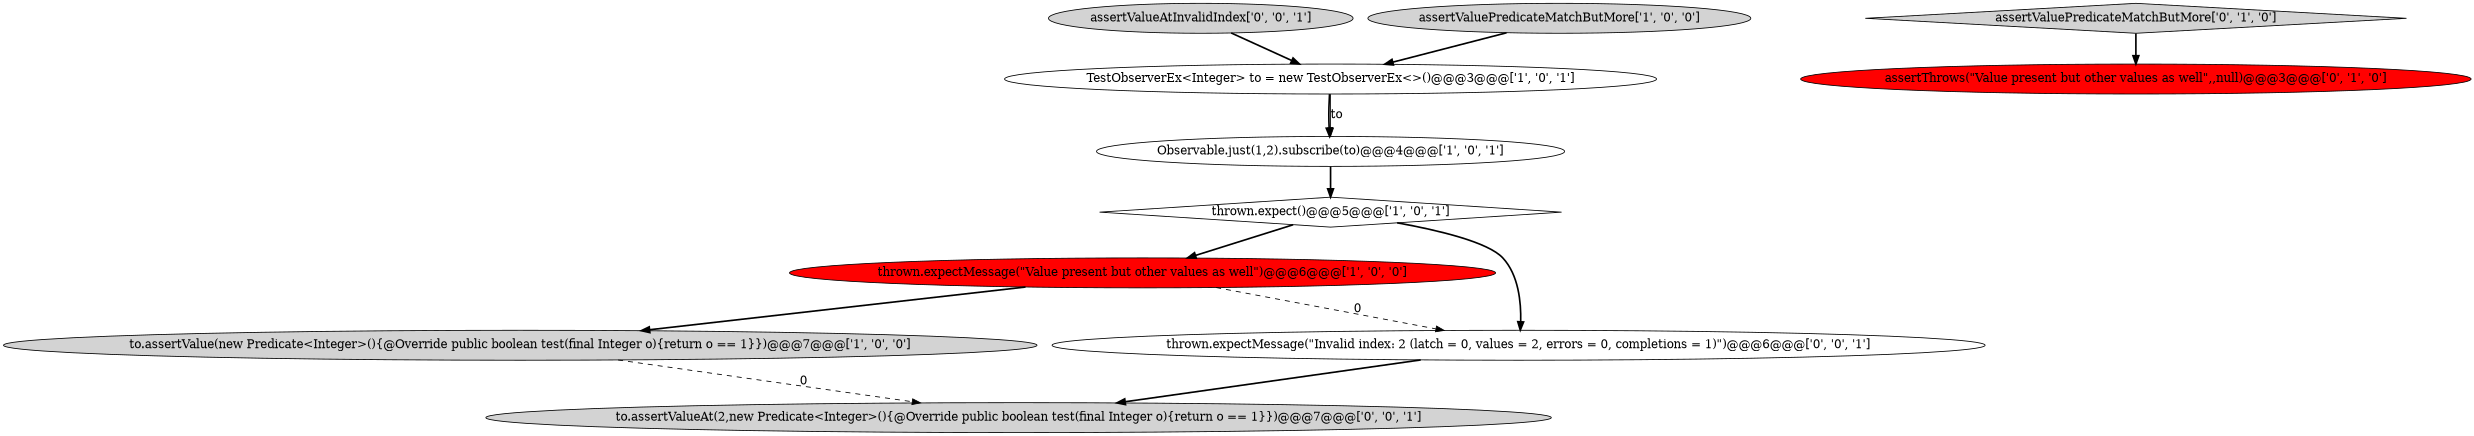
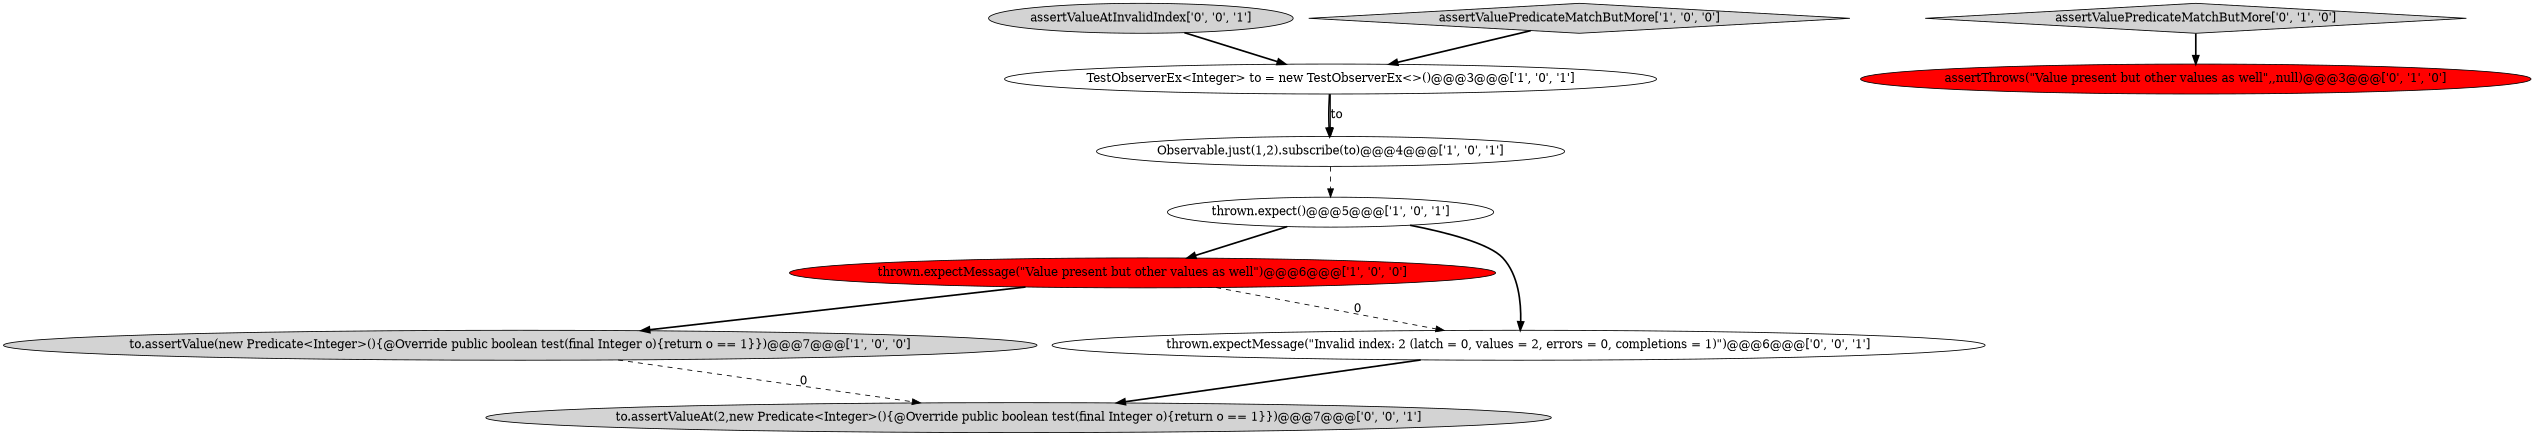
node "assertValuePredicateMatchButMore['1', '0', '0']": shape ellipse -> diamond
edge "Observable.just(1,2).subscribe(to)@@@4@@@['1', '0', '1']" -> "thrown.expect()@@@5@@@['1', '0', '1']": style bold -> dashed
node "thrown.expect()@@@5@@@['1', '0', '1']": shape diamond -> ellipse
